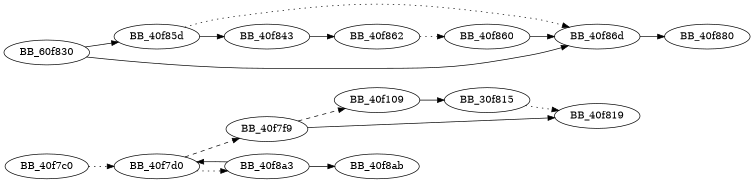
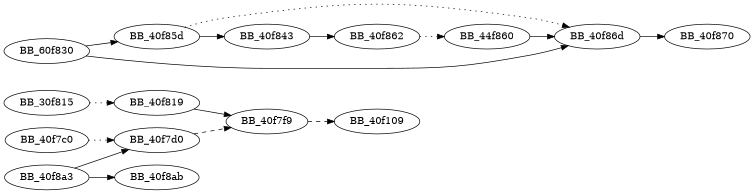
node "BB_40f860": label "BB_40f860" -> "BB_44f860"
node "BB_40f880": label "BB_40f880" -> "BB_40f870"
edge "BB_40f109" -> "BB_30f815": removed
edge "BB_40f7f9" -> "BB_40f819": reversed
edge "BB_40f7d0" -> "BB_40f8a3": removed
